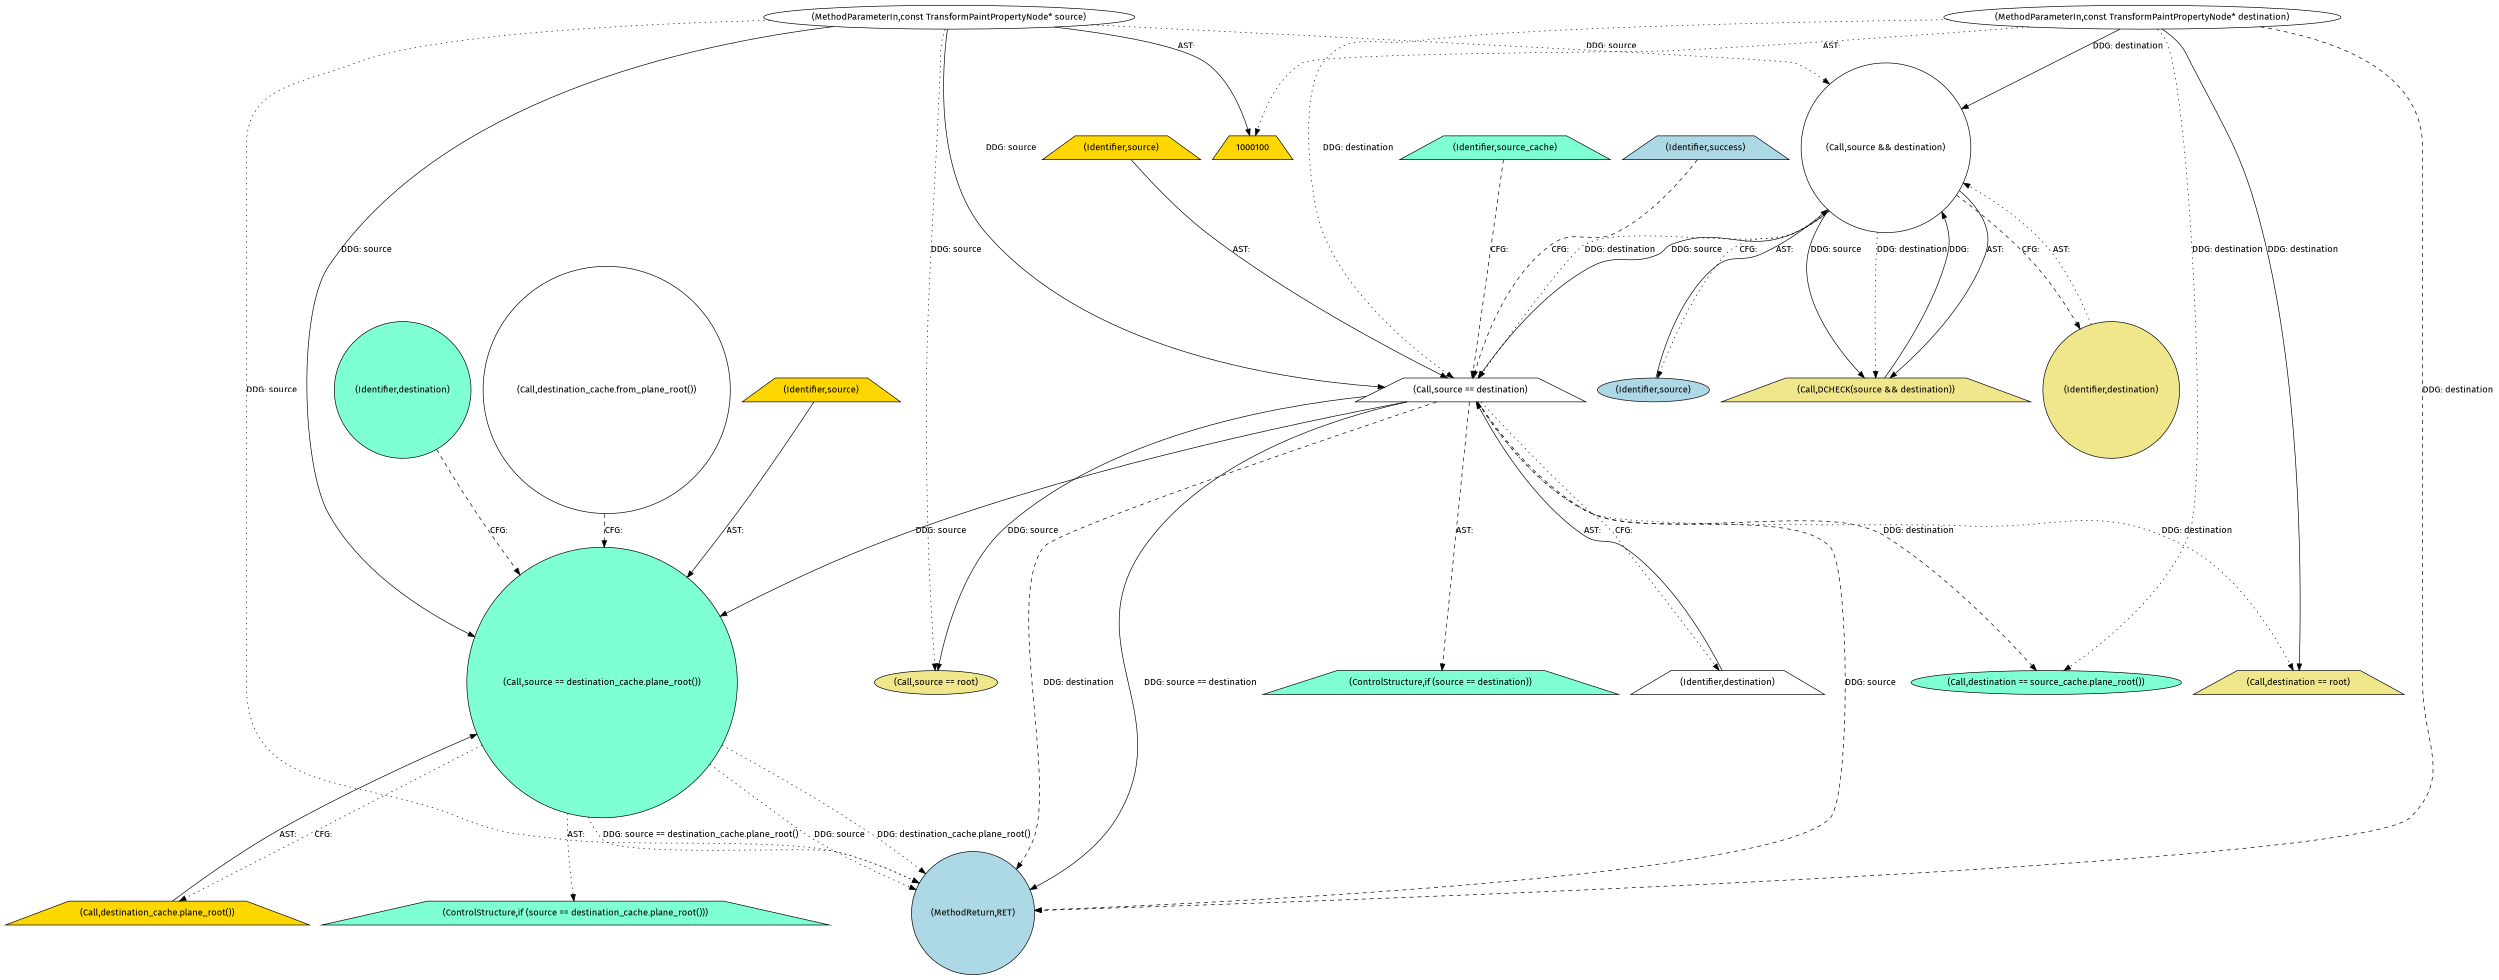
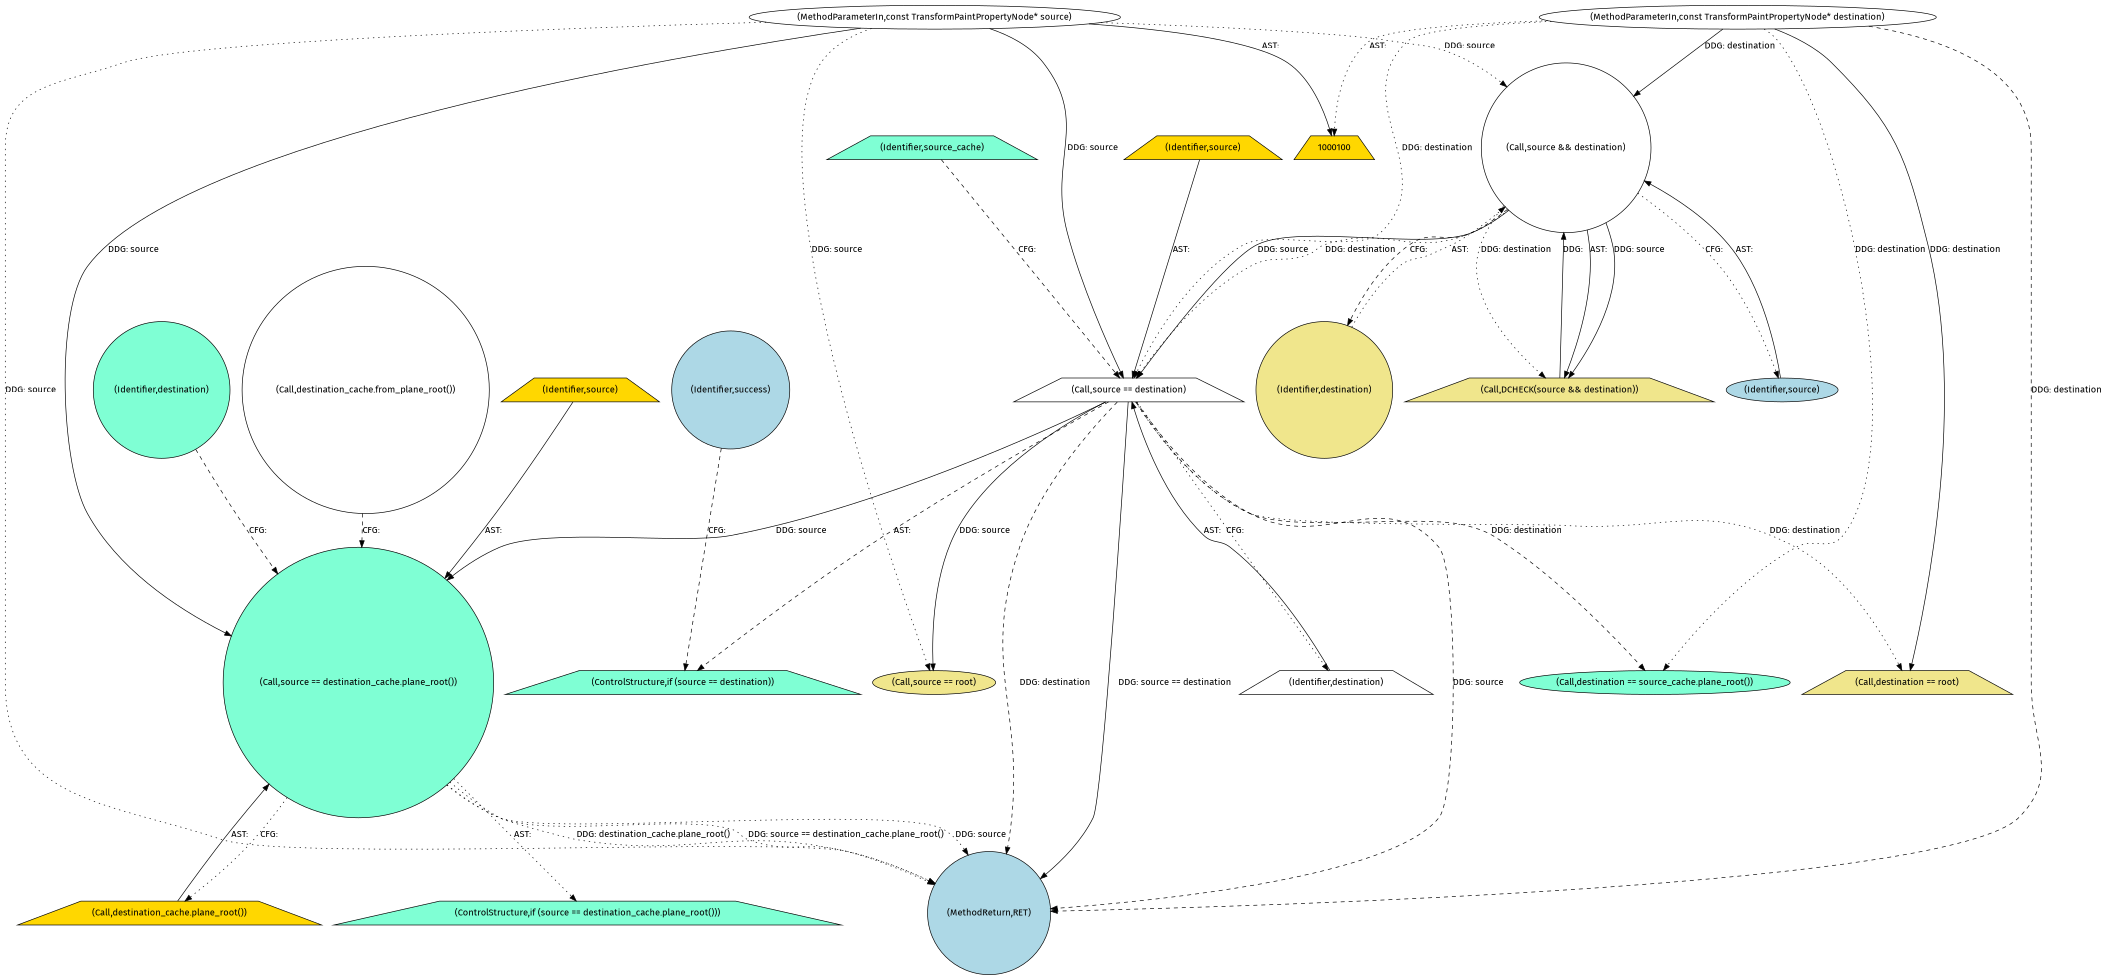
node "(Identifier,success)": shape trapezium -> circle
edge "(Identifier,success)" -> "(Call,source == destination)": now "(Identifier,success)" -> "(ControlStructure,if (source == destination))"
